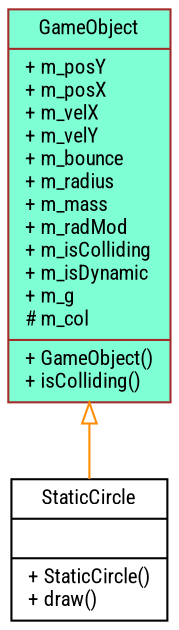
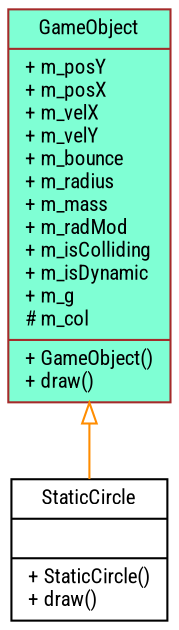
node "GameObject": text "+ isColliding()" -> "+ draw()"
